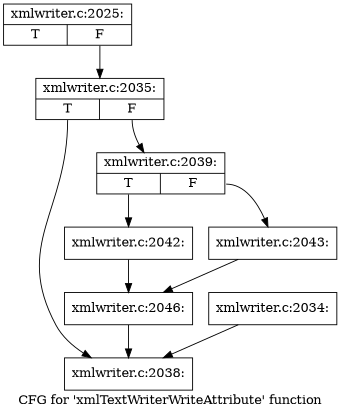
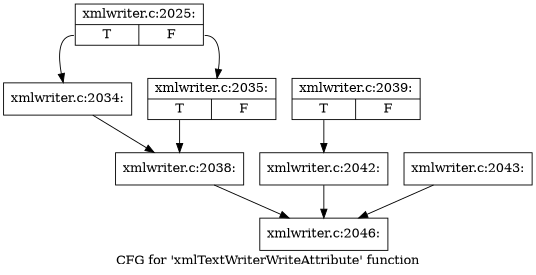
edge "xmlwriter.c:2025:" -> "xmlwriter.c:2034:": added
edge "xmlwriter.c:2035:" -> "xmlwriter.c:2039:": removed
edge "xmlwriter.c:2039:" -> "xmlwriter.c:2043:": removed
edge "xmlwriter.c:2046:" -> "xmlwriter.c:2038:": reversed
